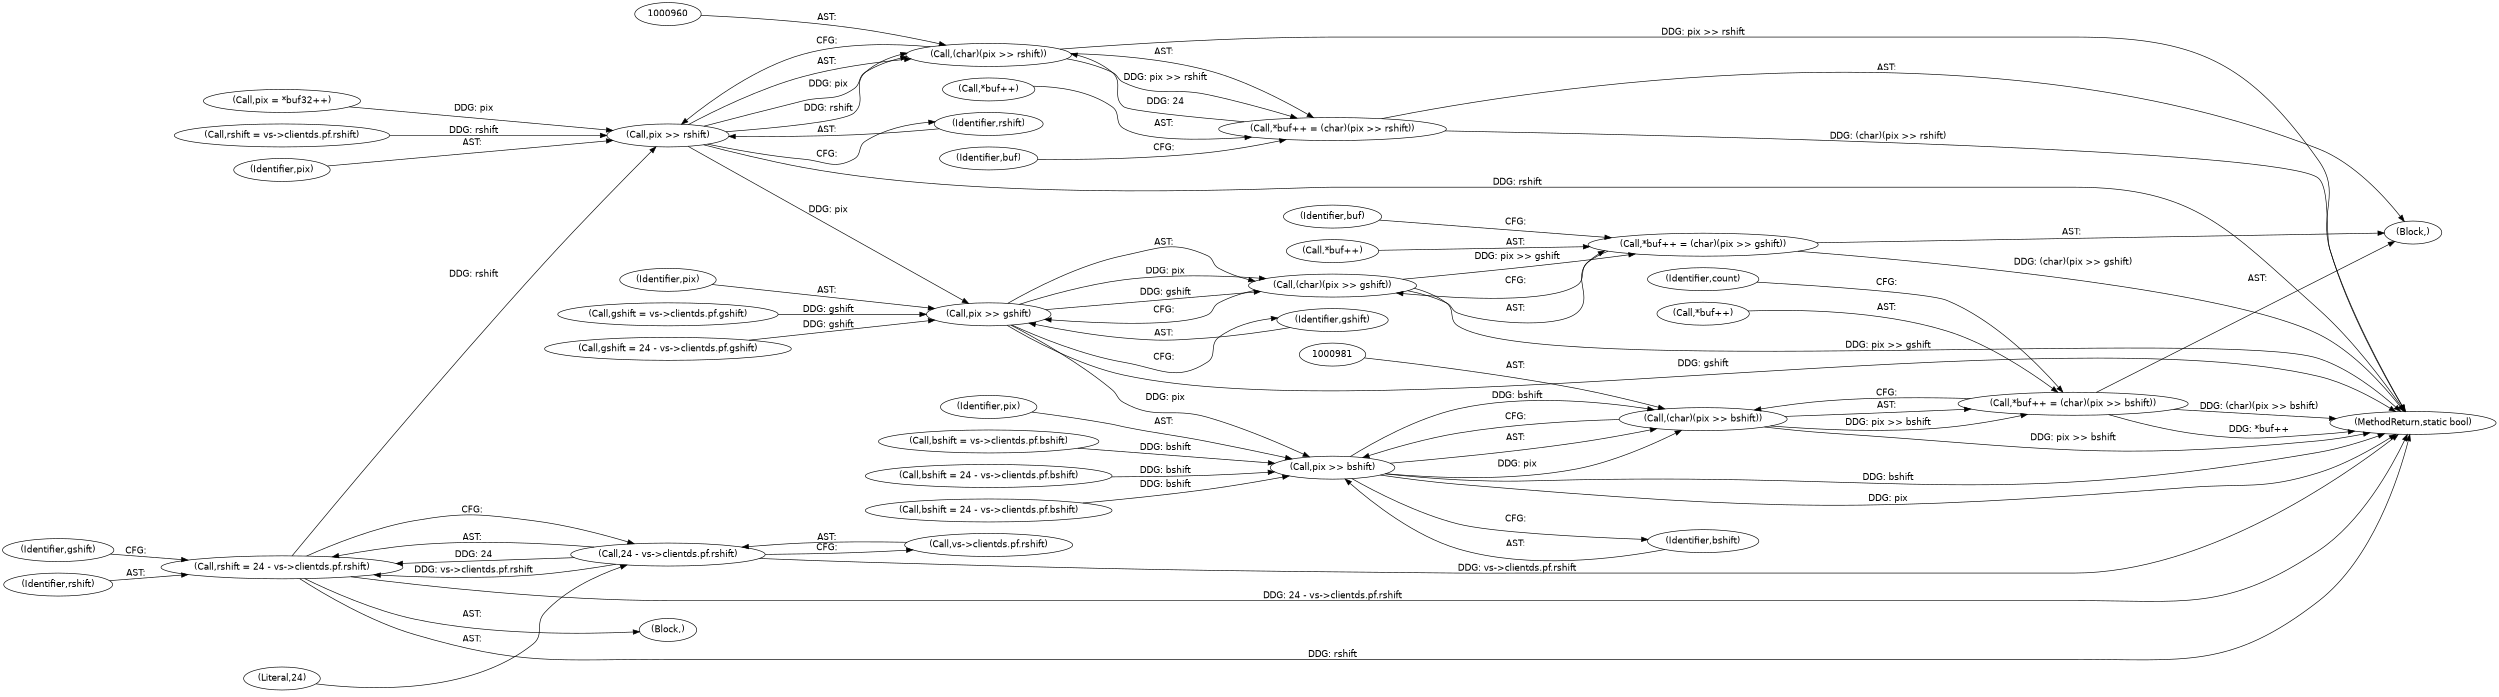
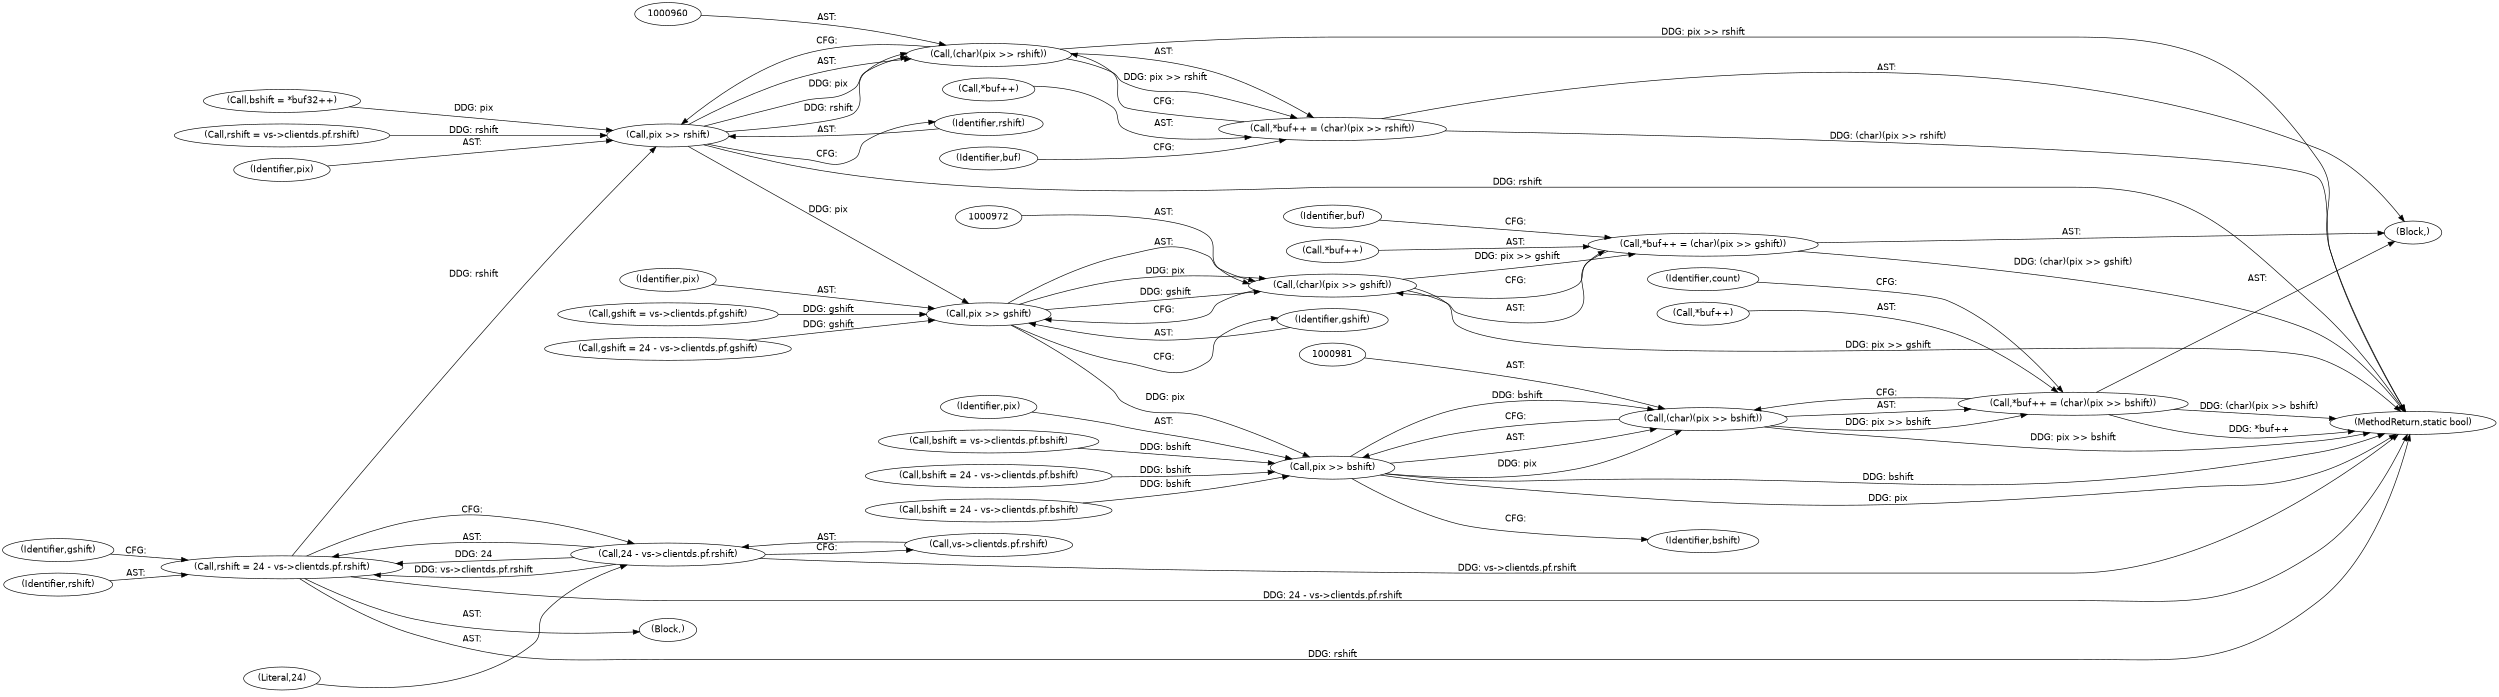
node "(Call,pix = *buf32++)": label "(Call,pix = *buf32++)" -> "(Call,bshift = *buf32++)"
edge "(Call,*buf++ = (char)(pix >> rshift))" -> "(Call,(char)(pix >> rshift))": label "DDG: 24" -> "CFG: "
node "1000972": added
edge "(Call,pix >> gshift)" -> "(MethodReturn,static bool)": removed, label "DDG: gshift"
edge "(Identifier,bshift)" -> "(Call,pix >> bshift)": removed, label "AST:"
